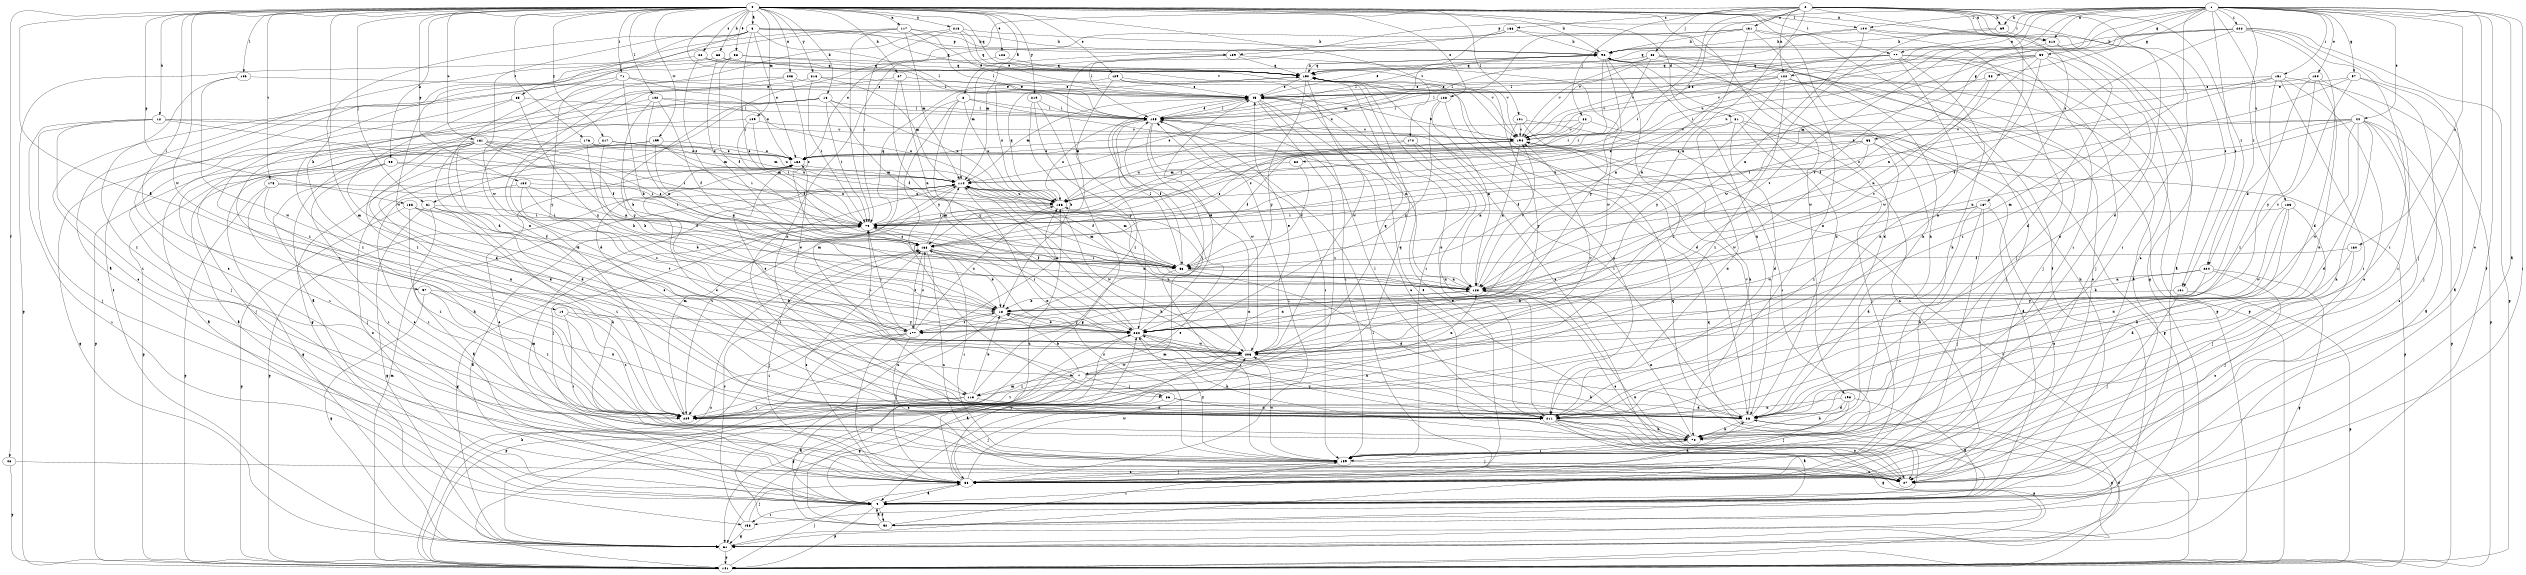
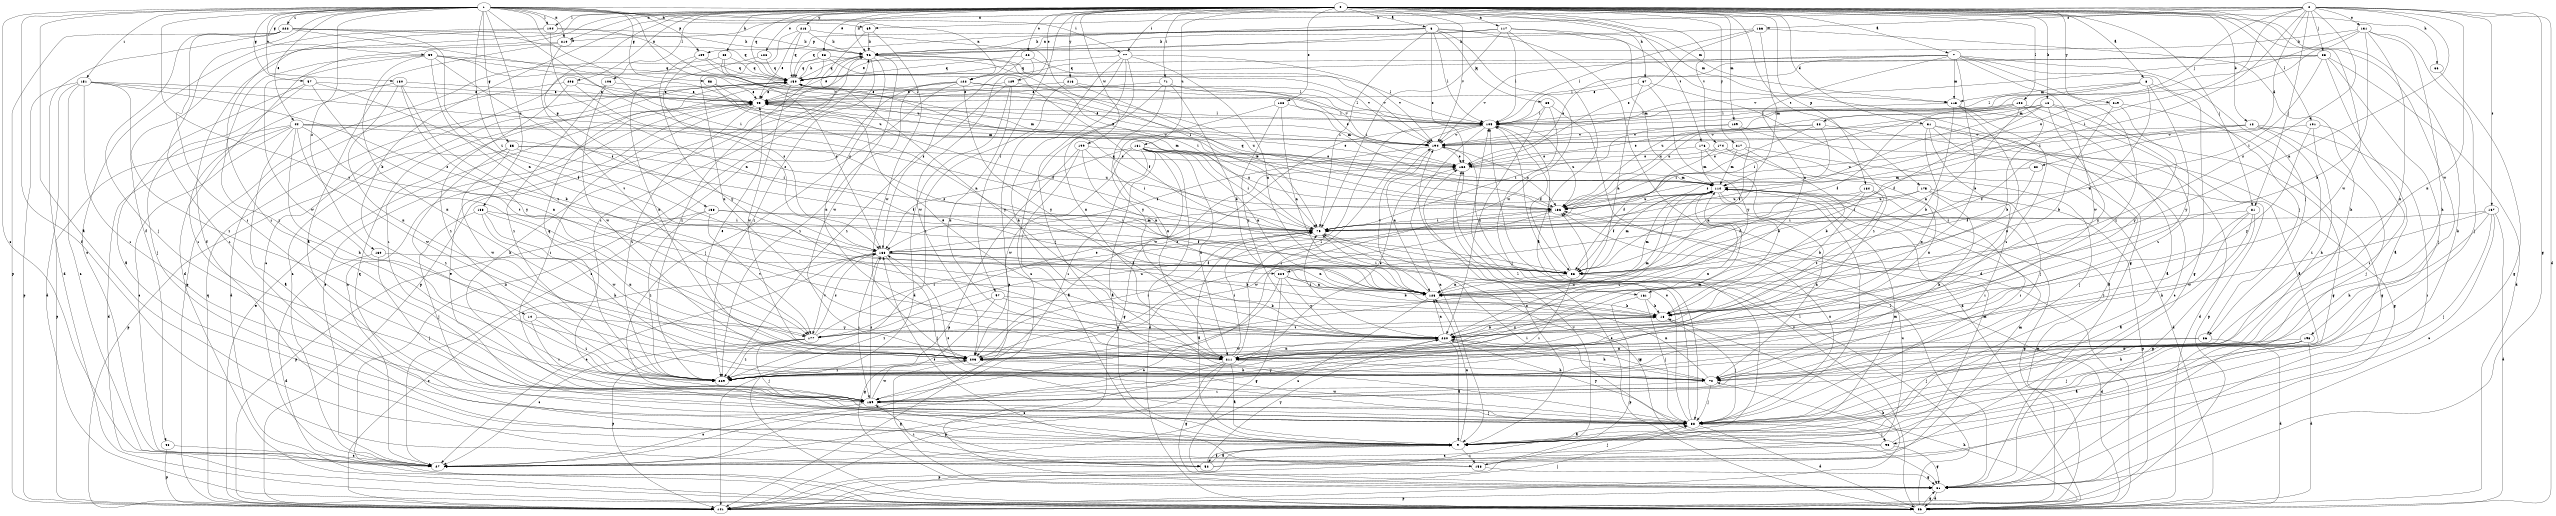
node "66": added
edge "117" -> "61": label "s" -> "g"
edge "203" -> "7": reversed
edge "95" -> "88": reversed
edge "151" -> "36": added, label "d"
